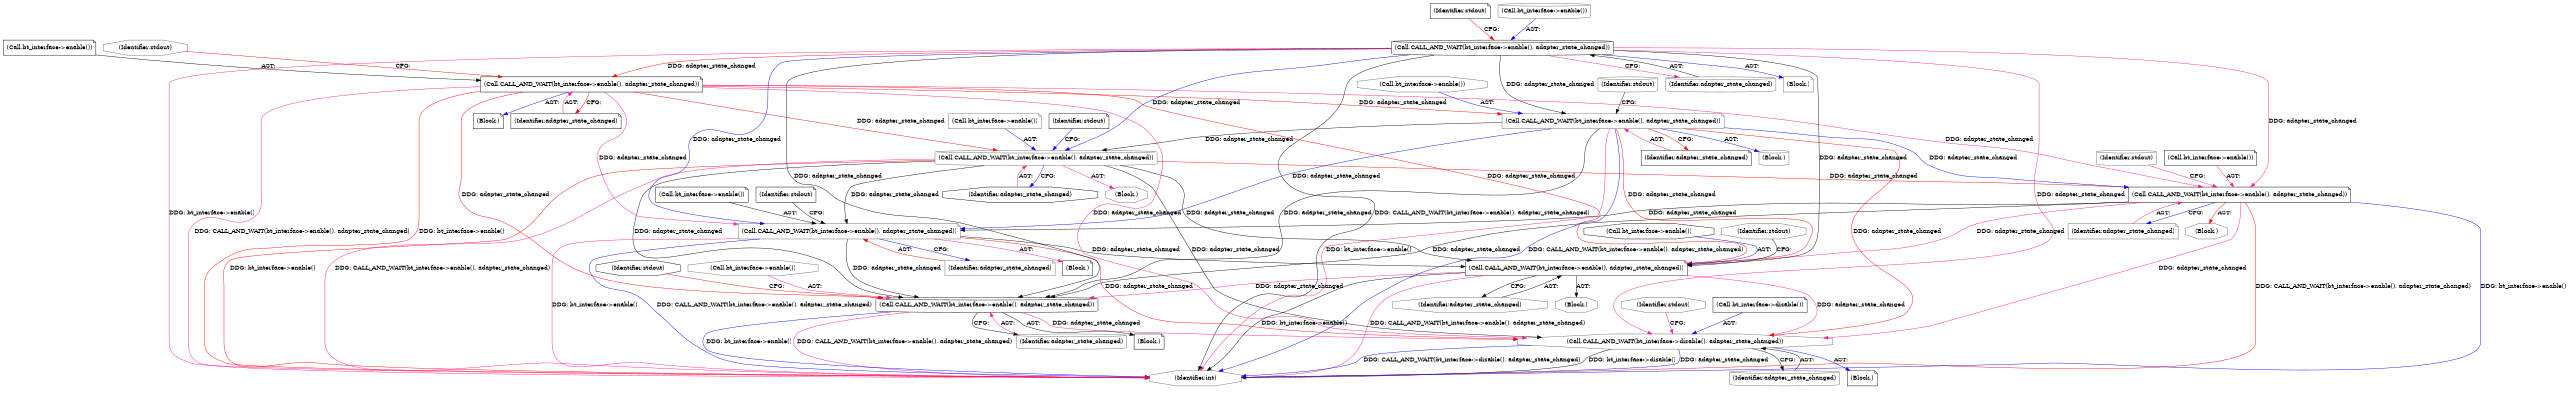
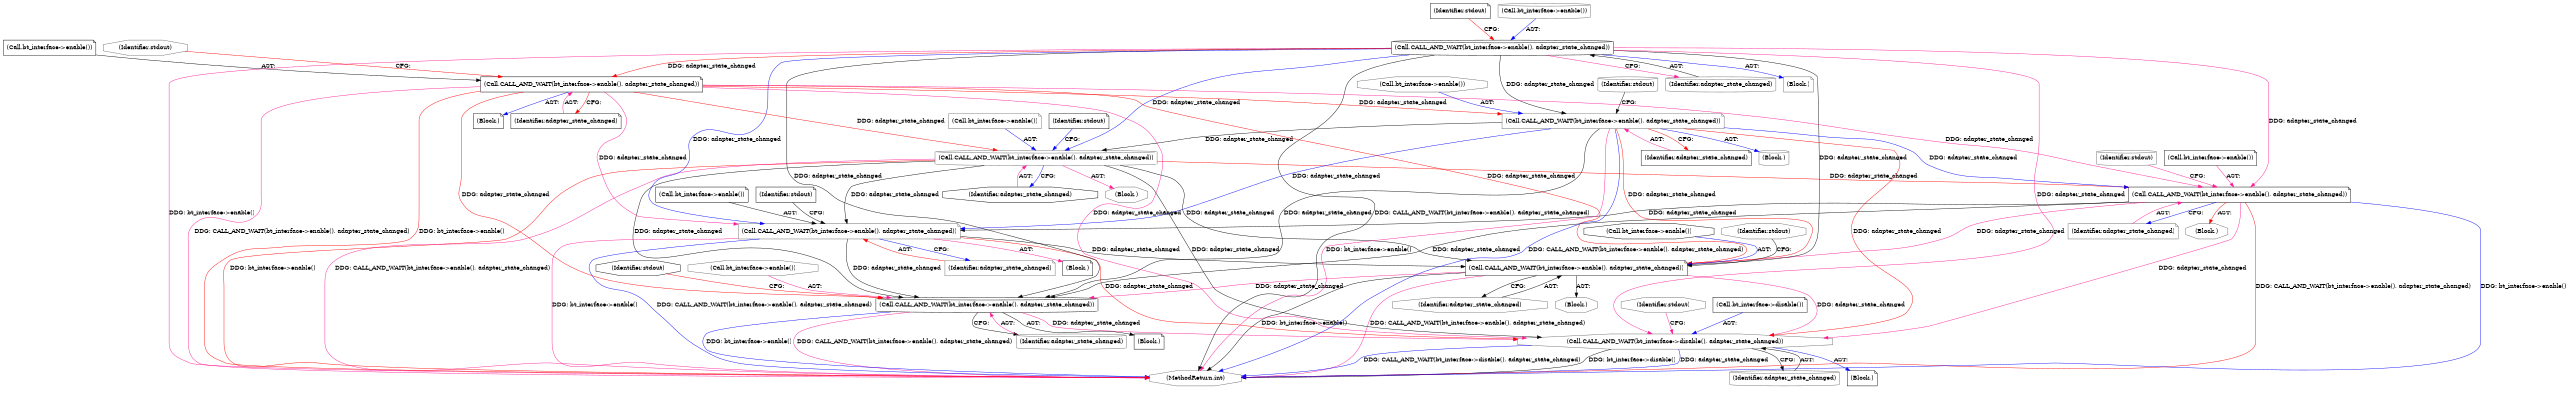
node "(Identifier,int)": label "(Identifier,int)" -> "(MethodReturn,int)"
